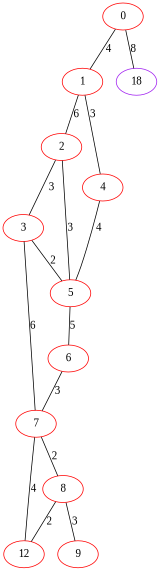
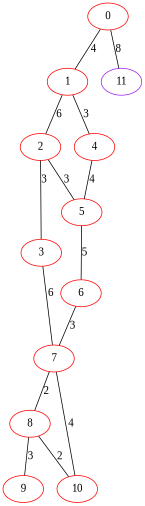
node "18": label "18" -> "11"
edge "3" -- "5": removed, label "2"
node "12": label "12" -> "10"
